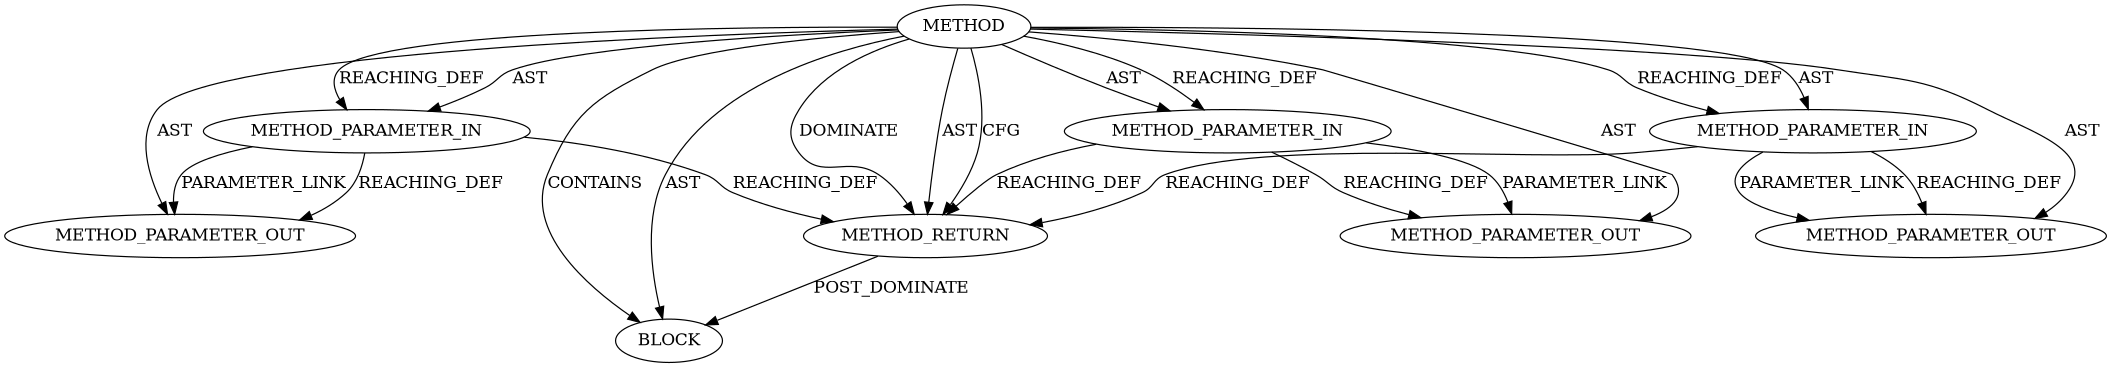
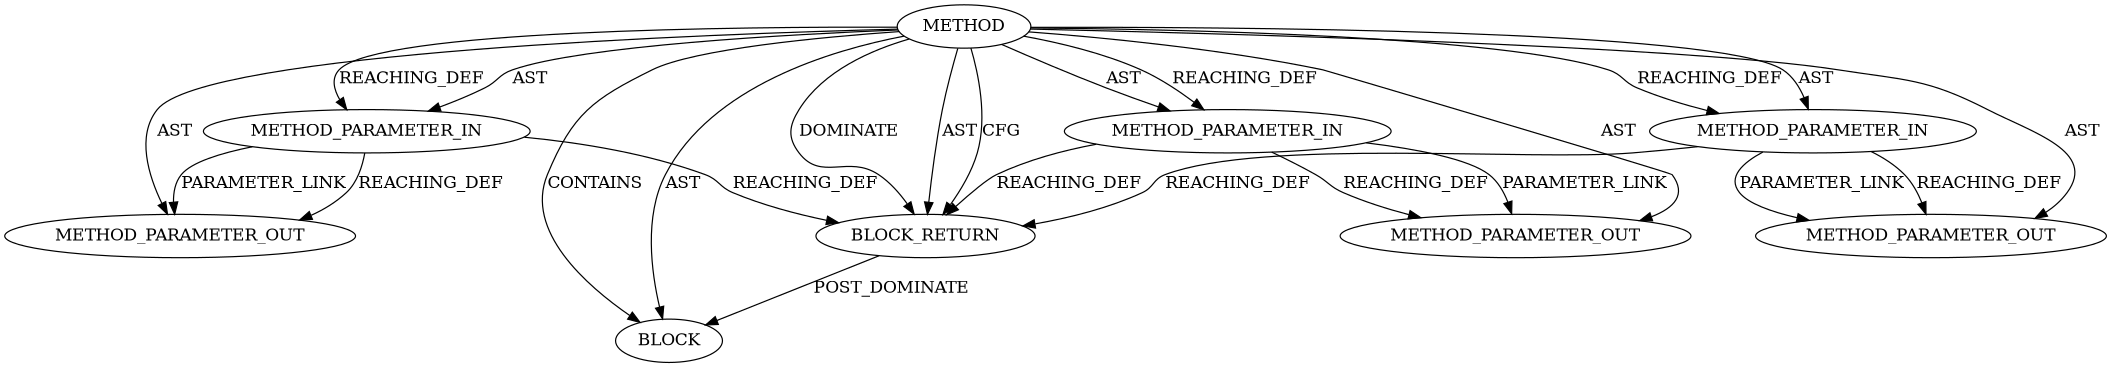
node "METHOD_RETURN": label "METHOD_RETURN" -> "BLOCK_RETURN"
